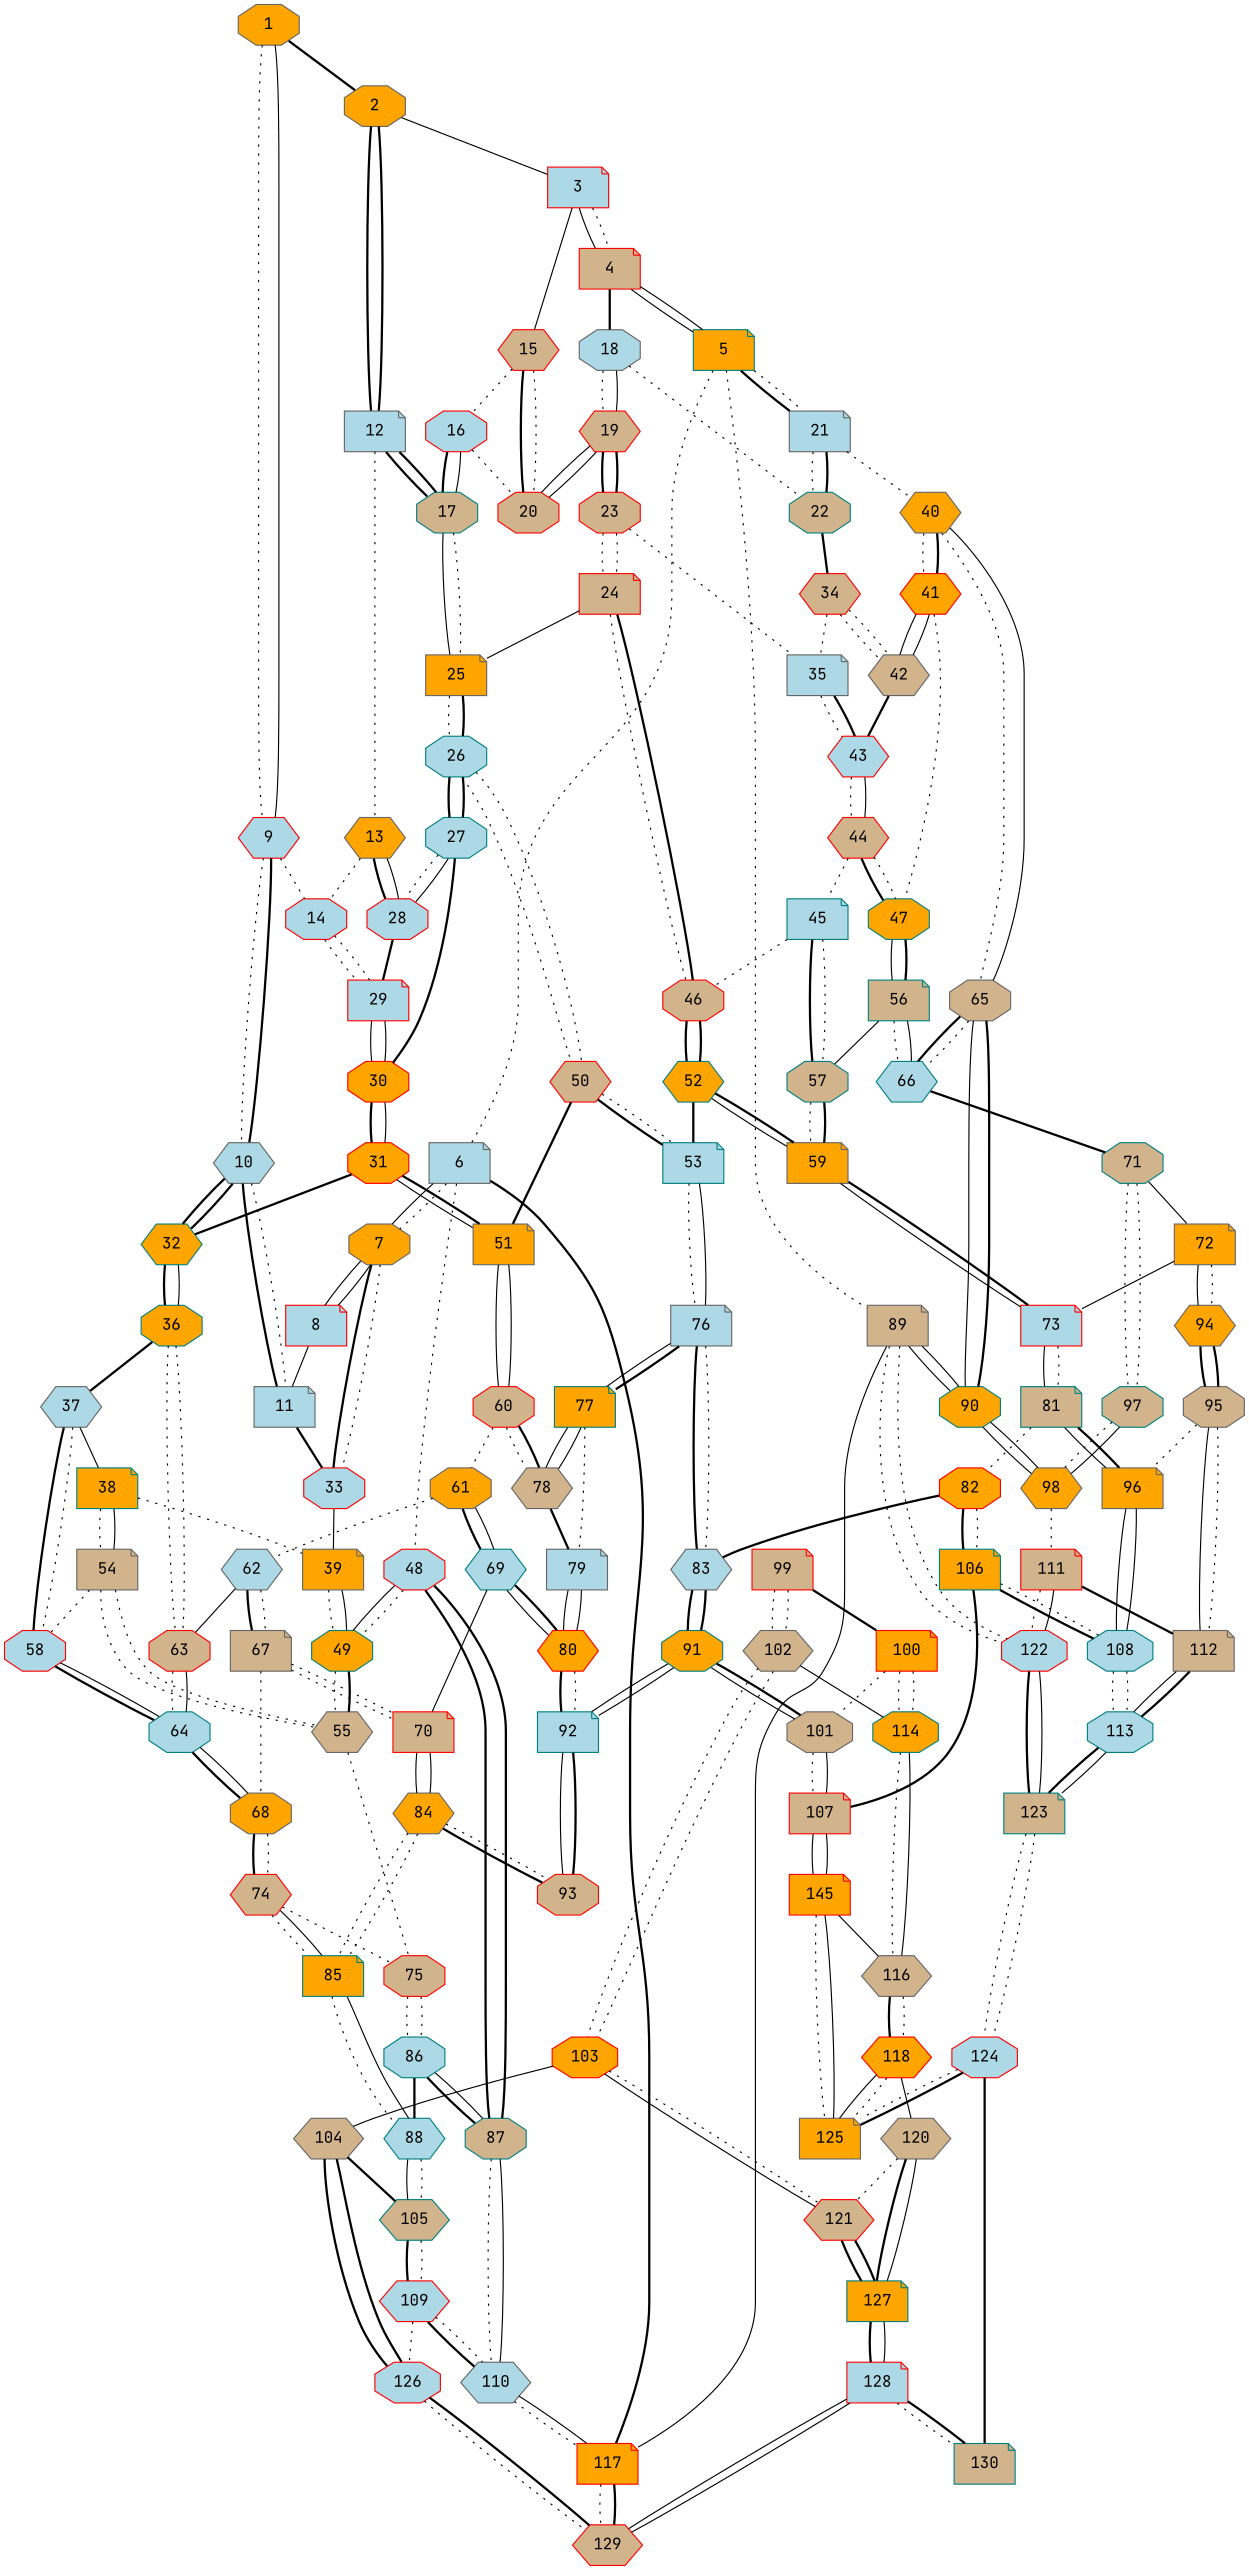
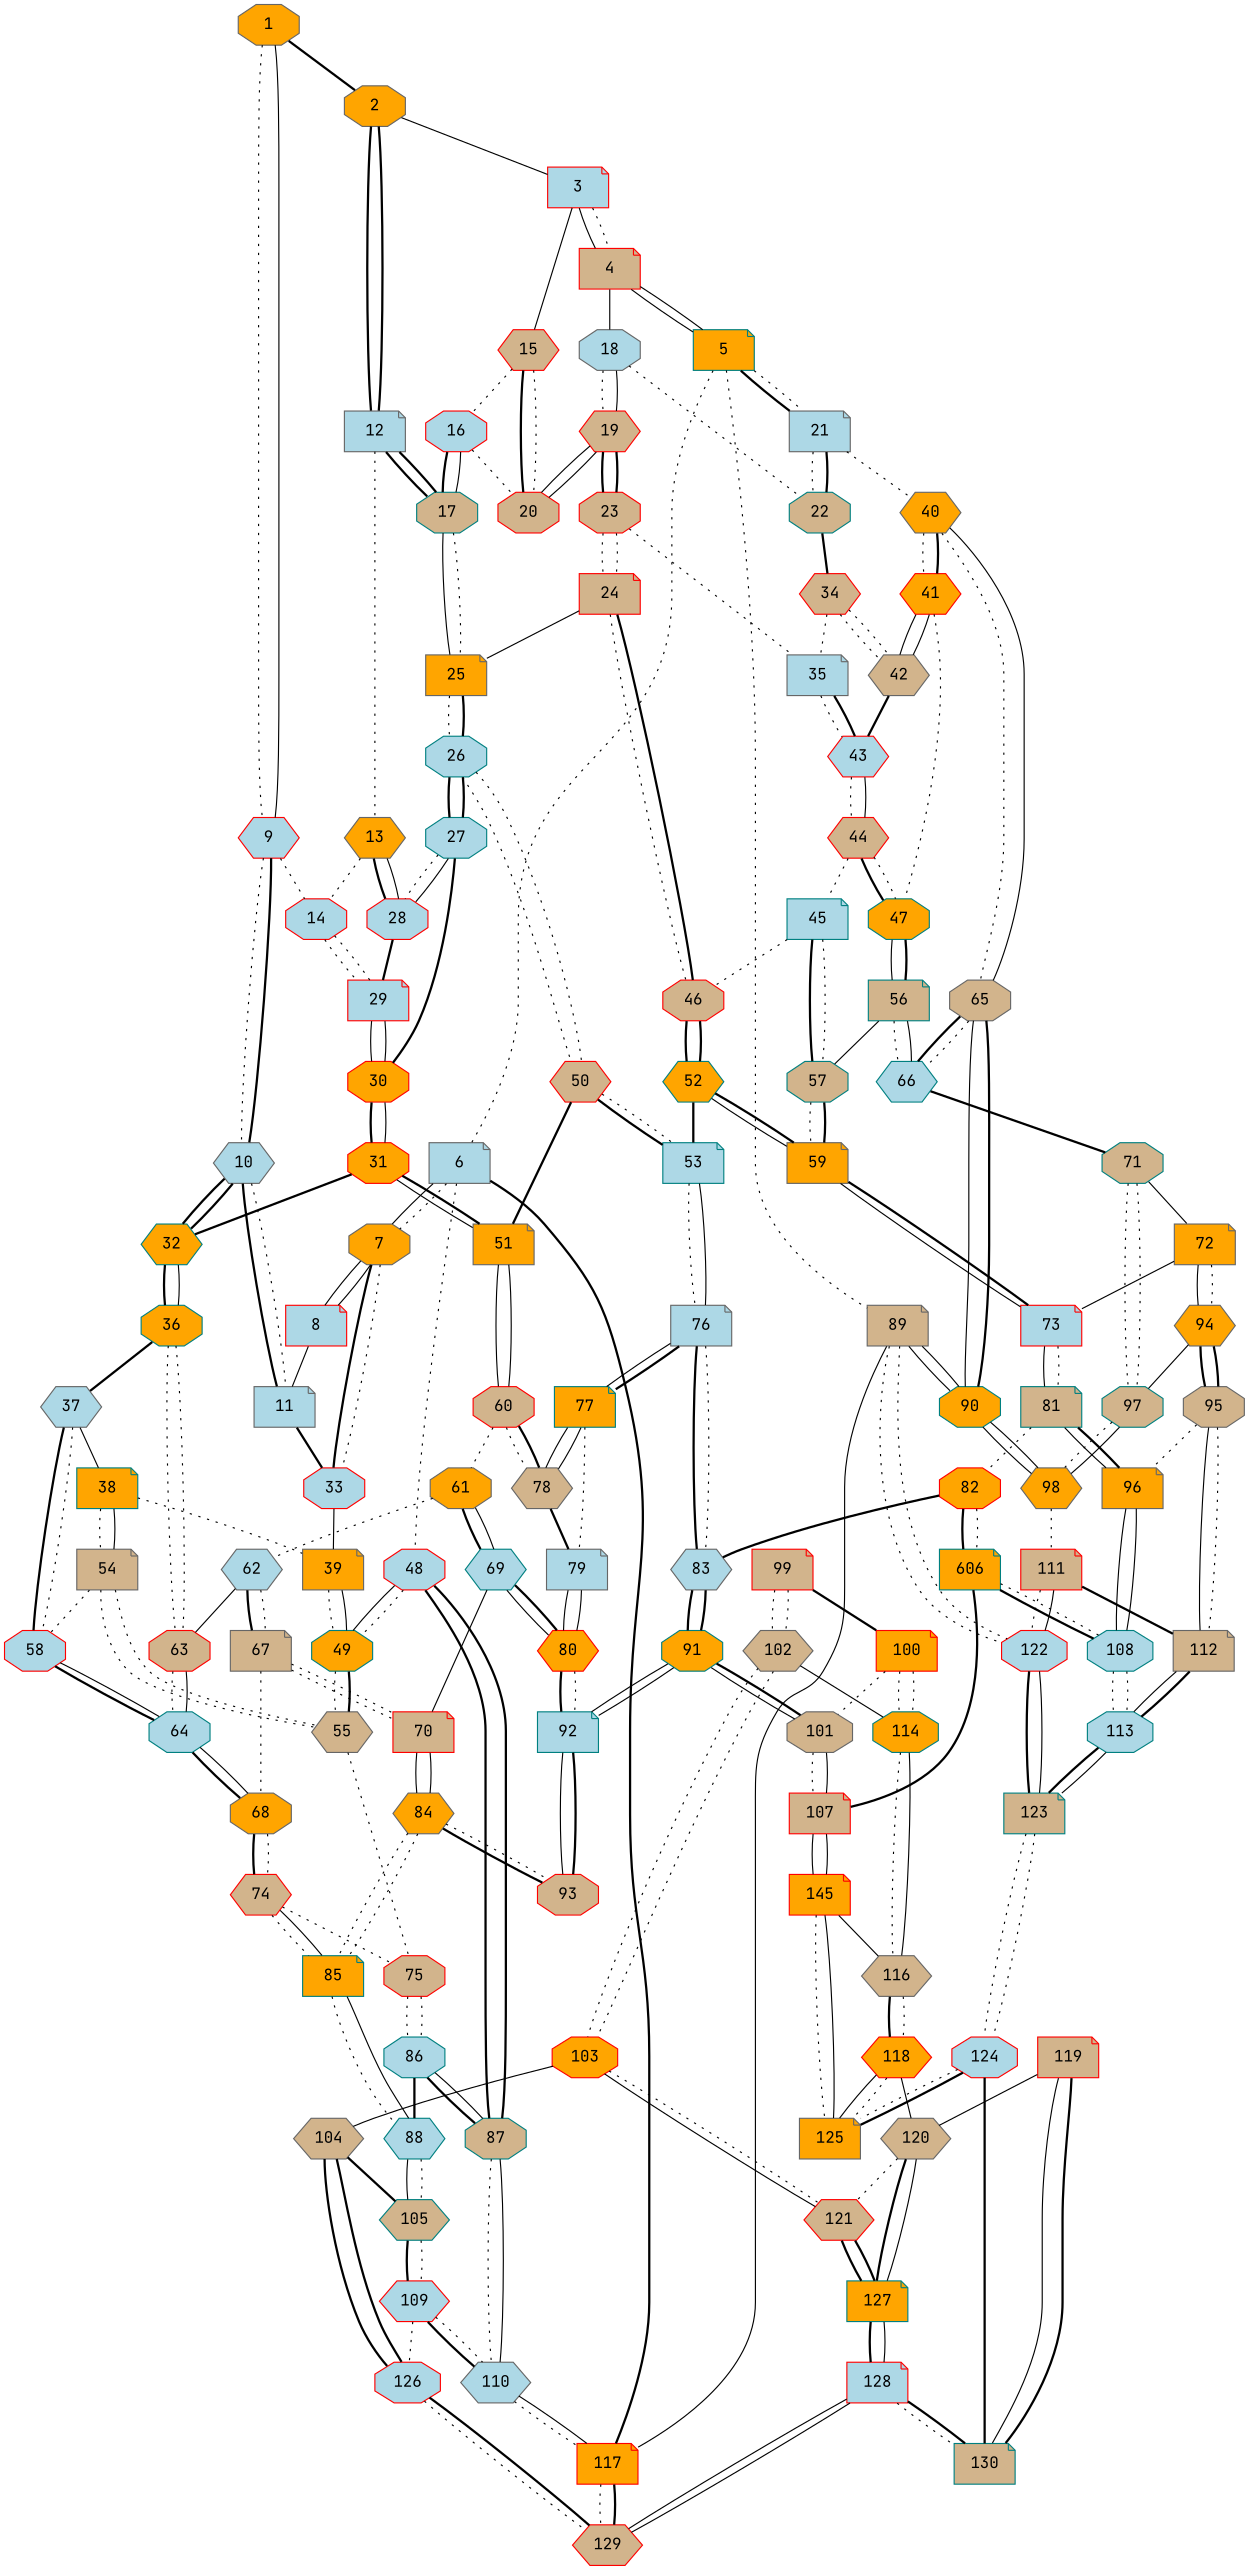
edge "4" -- "18": style bold -> solid
edge "94" -- "97": added
node "106": label "106" -> "606"
node "119": added
